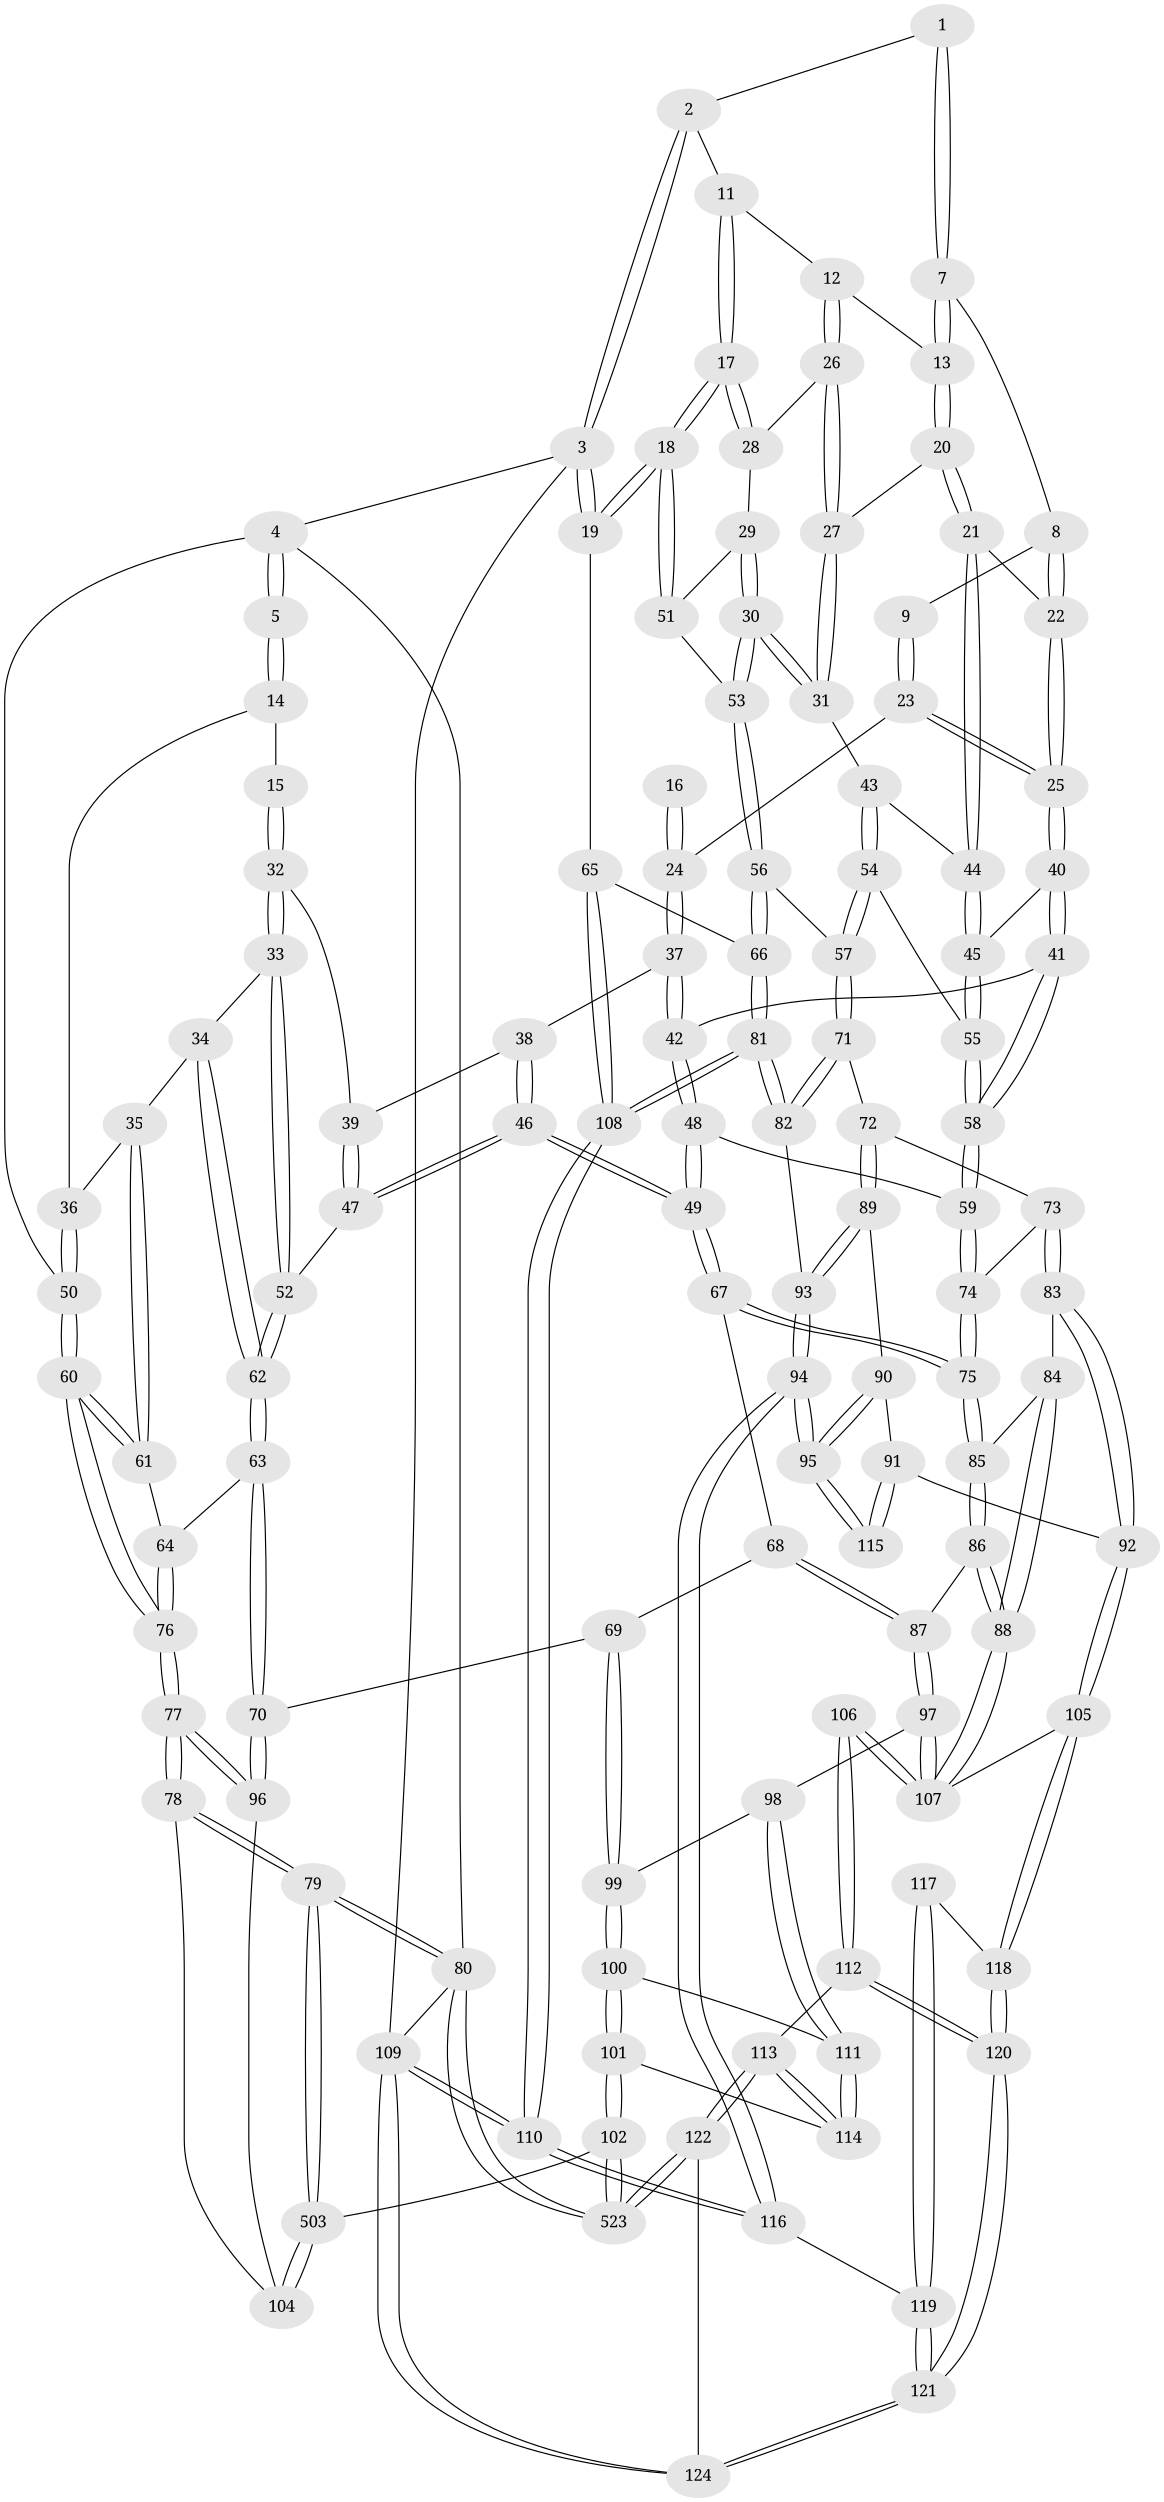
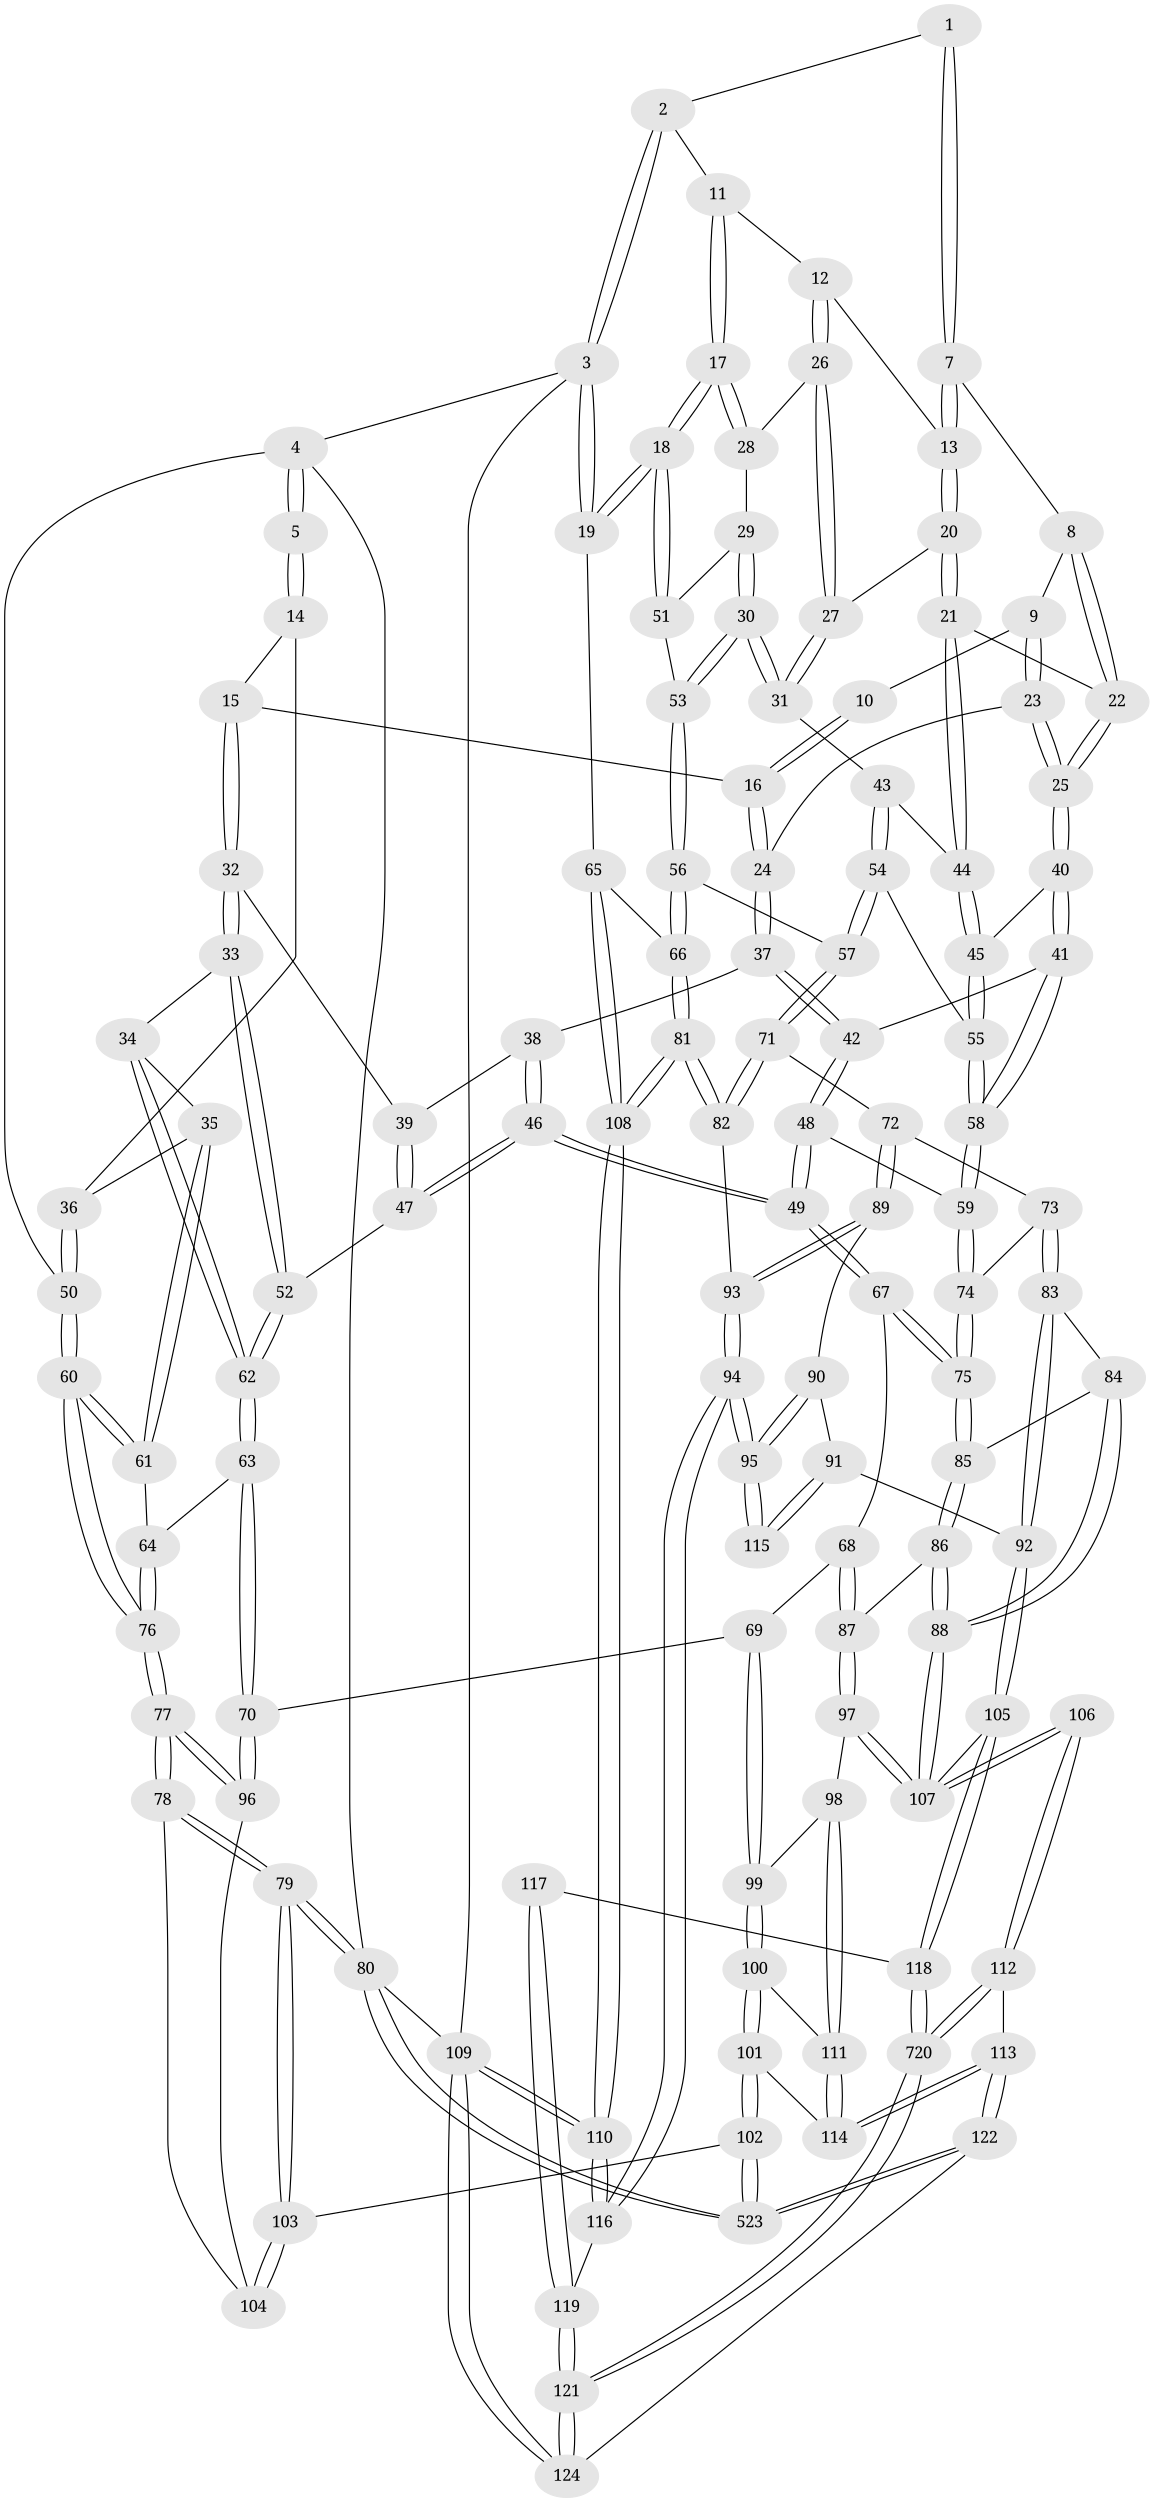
node "10": added
edge "15" -- "16": added
node "120": label "120" -> "720"
node "503": label "503" -> "103"
